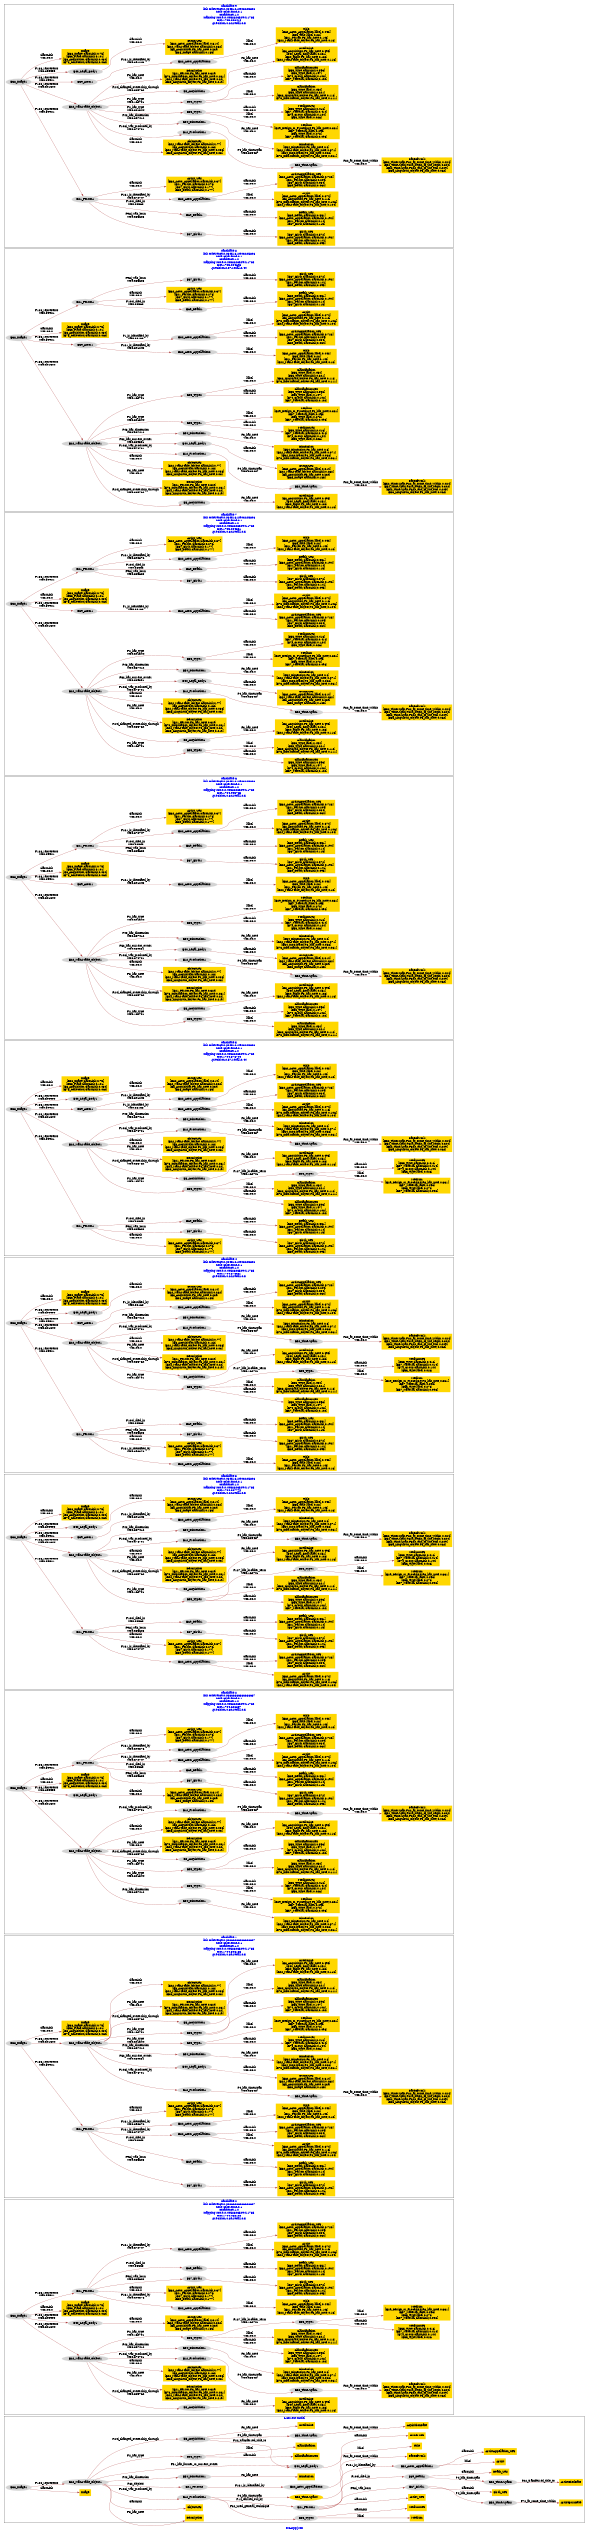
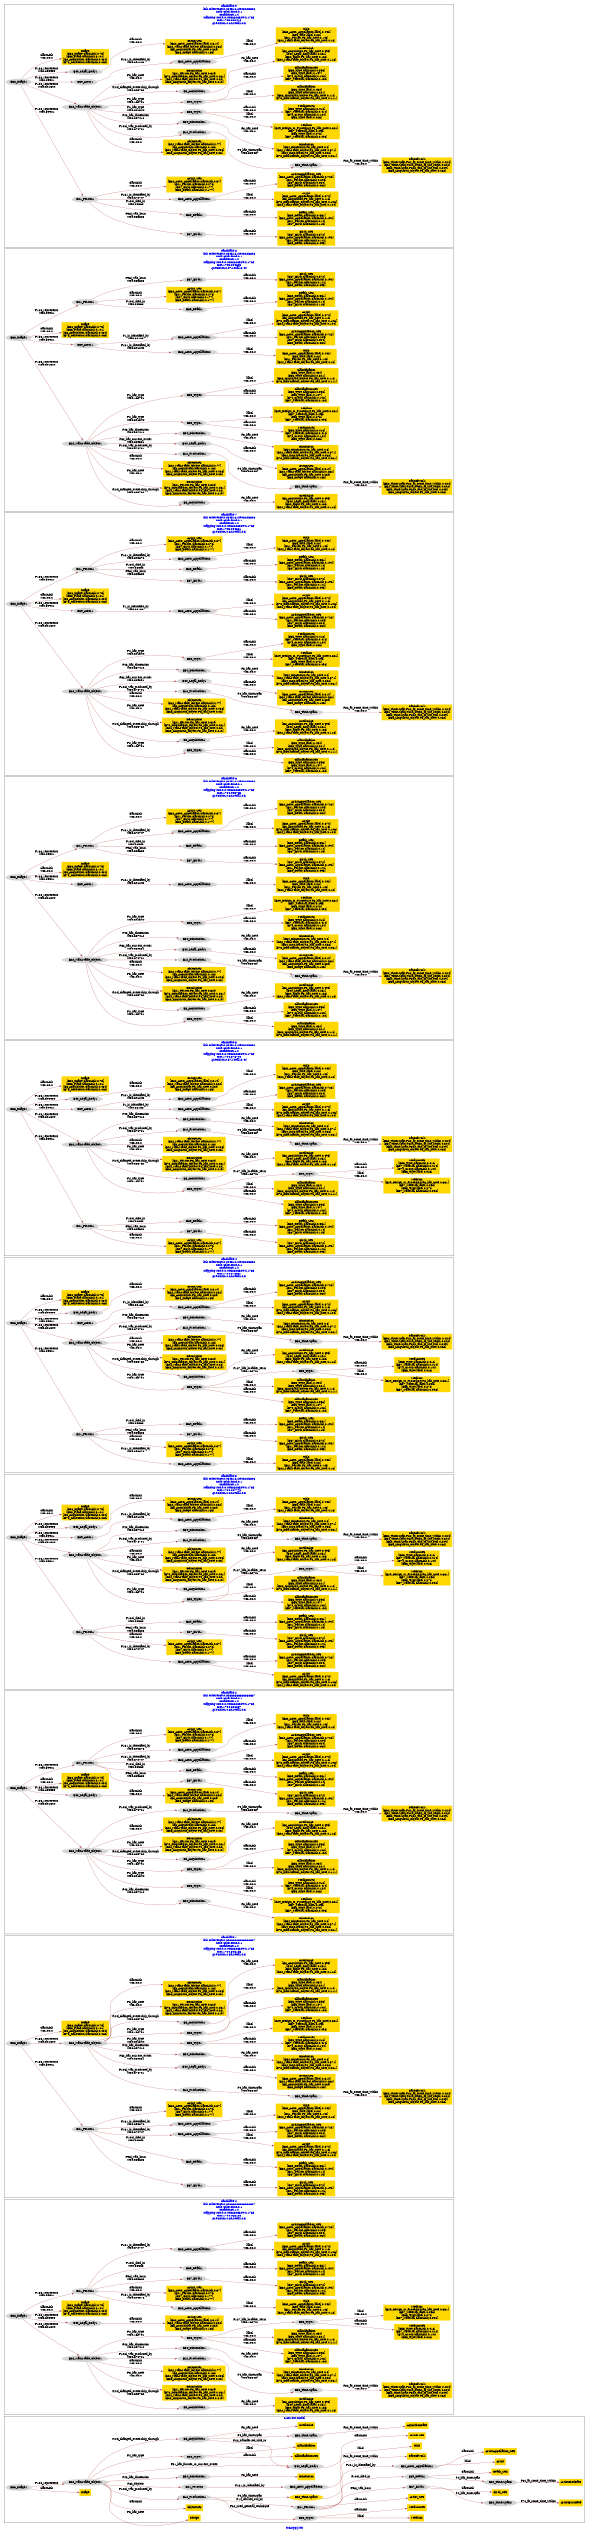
edge "E52_Time-Span3" -> "ArtistDiedDate": label "P22_transferred_title_to" -> "P82_at_some_time_within"
node "Description": label "Description" -> "Design"
